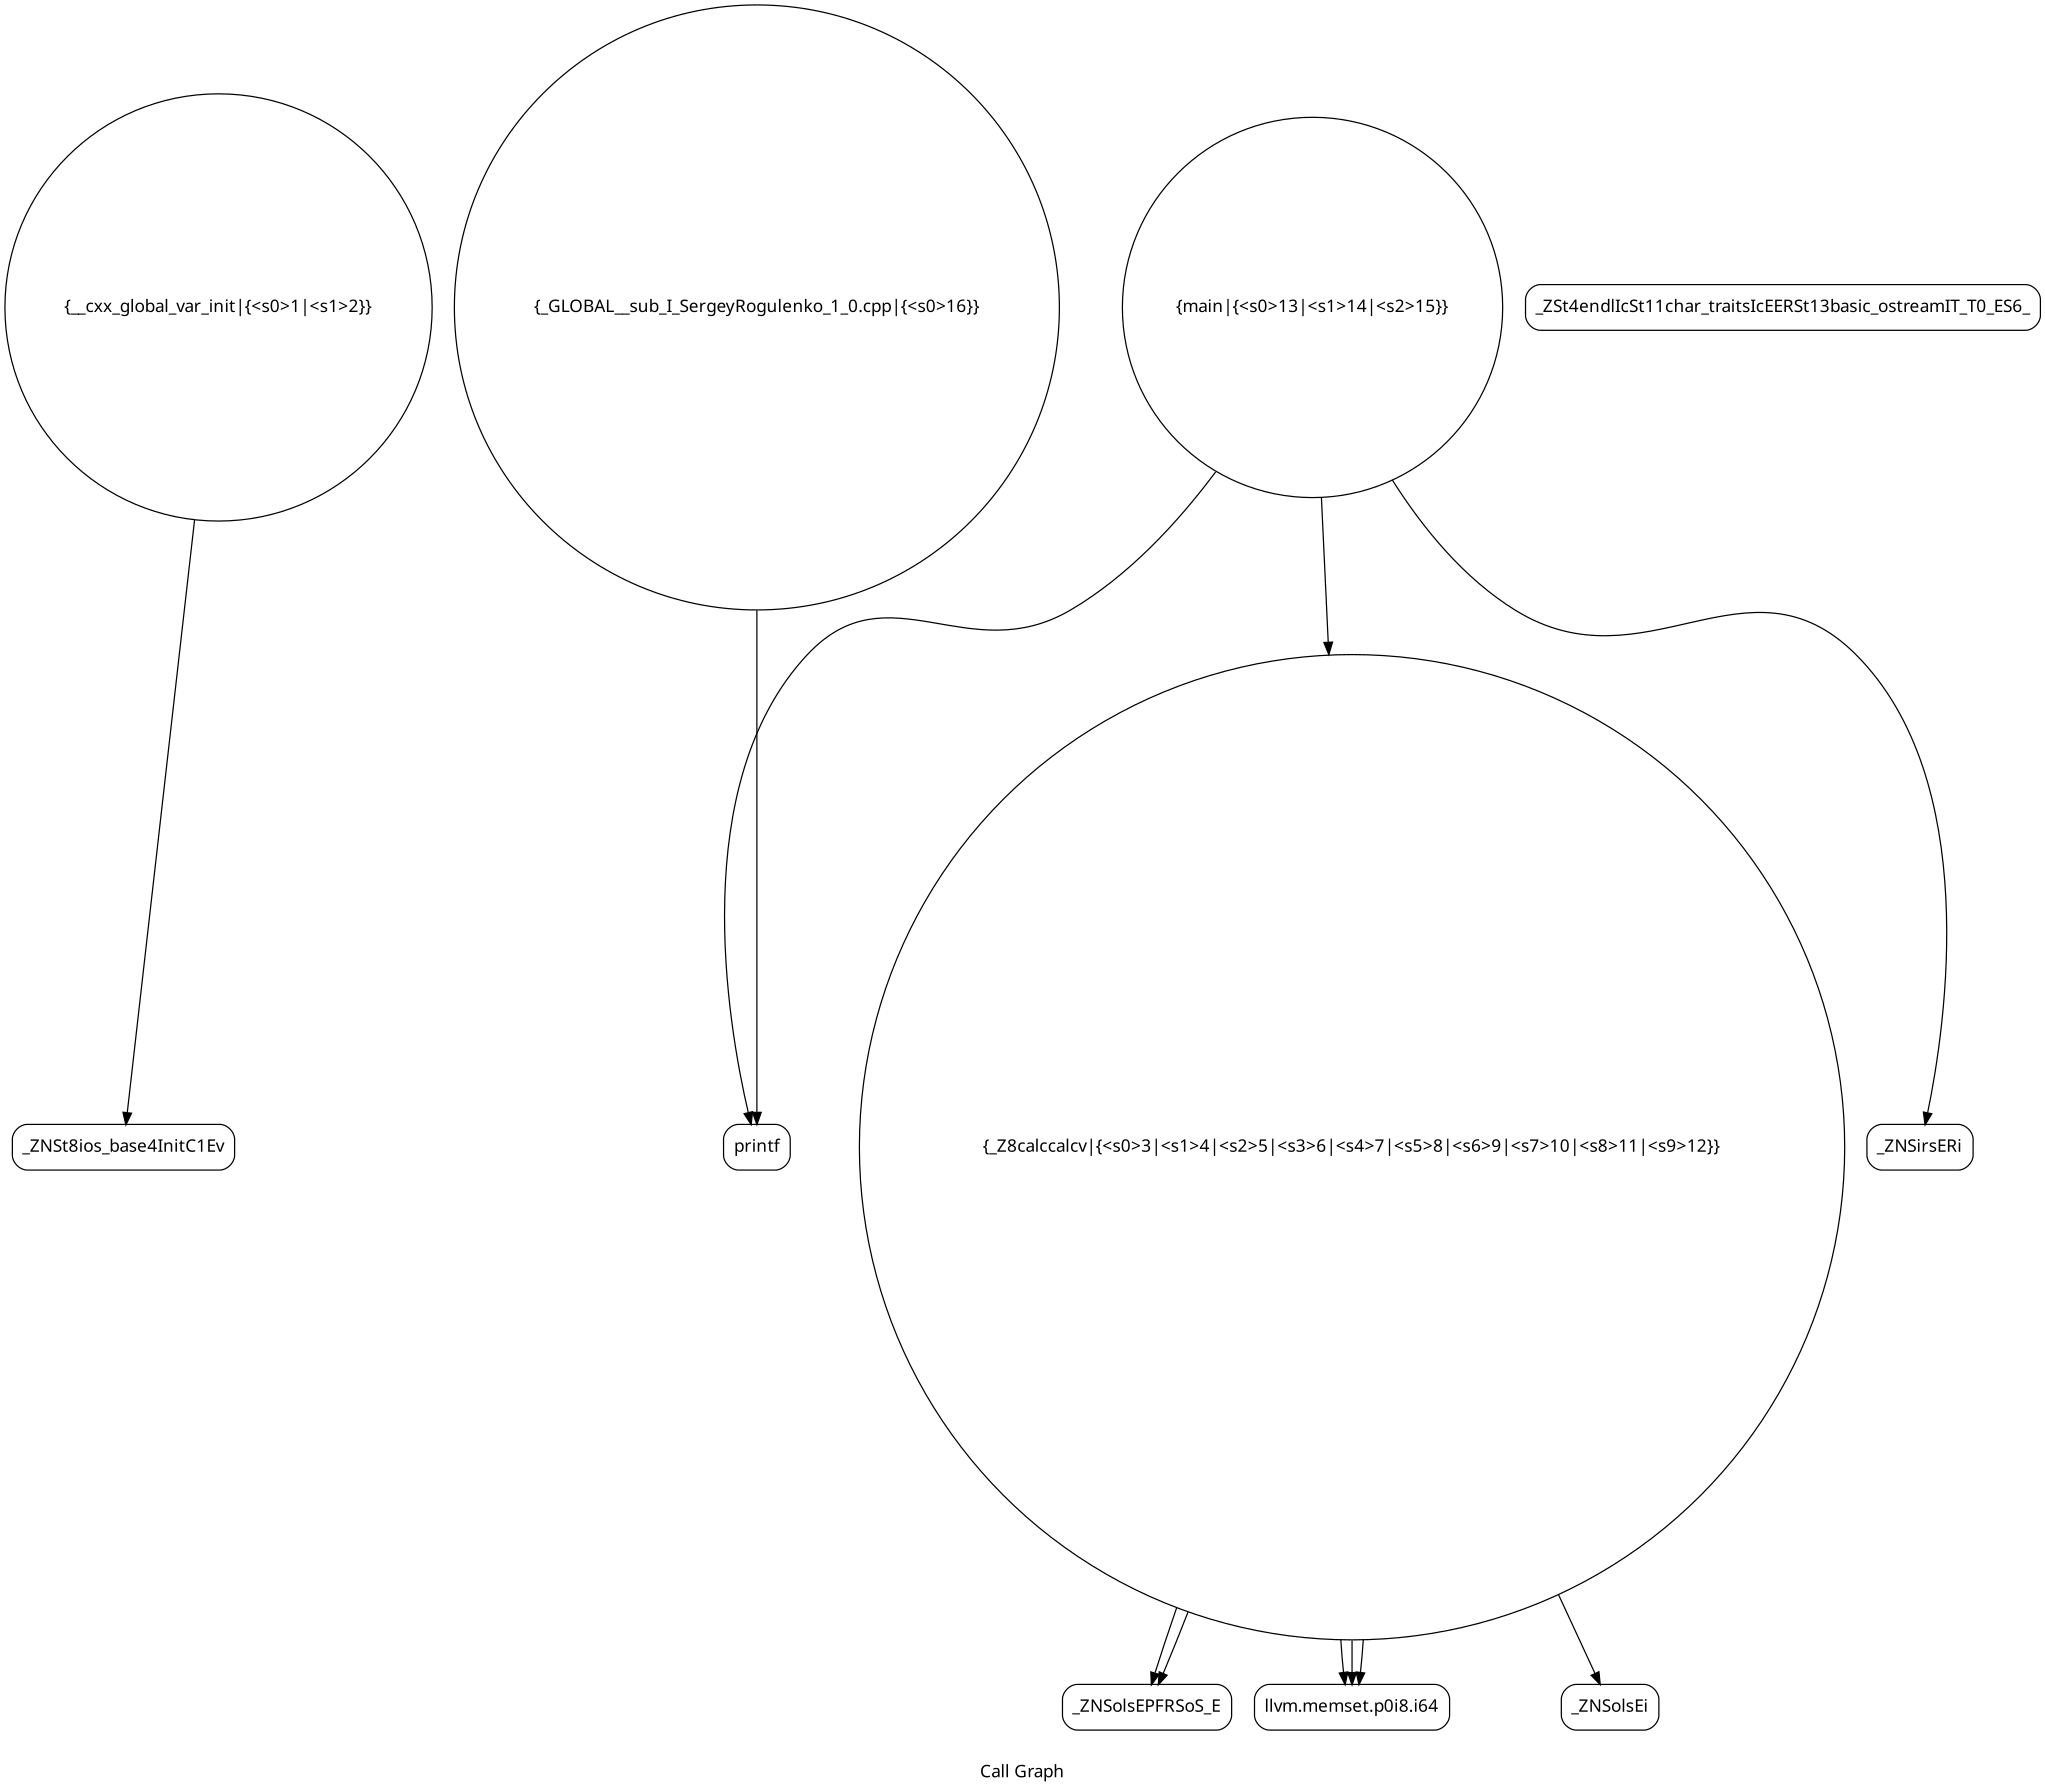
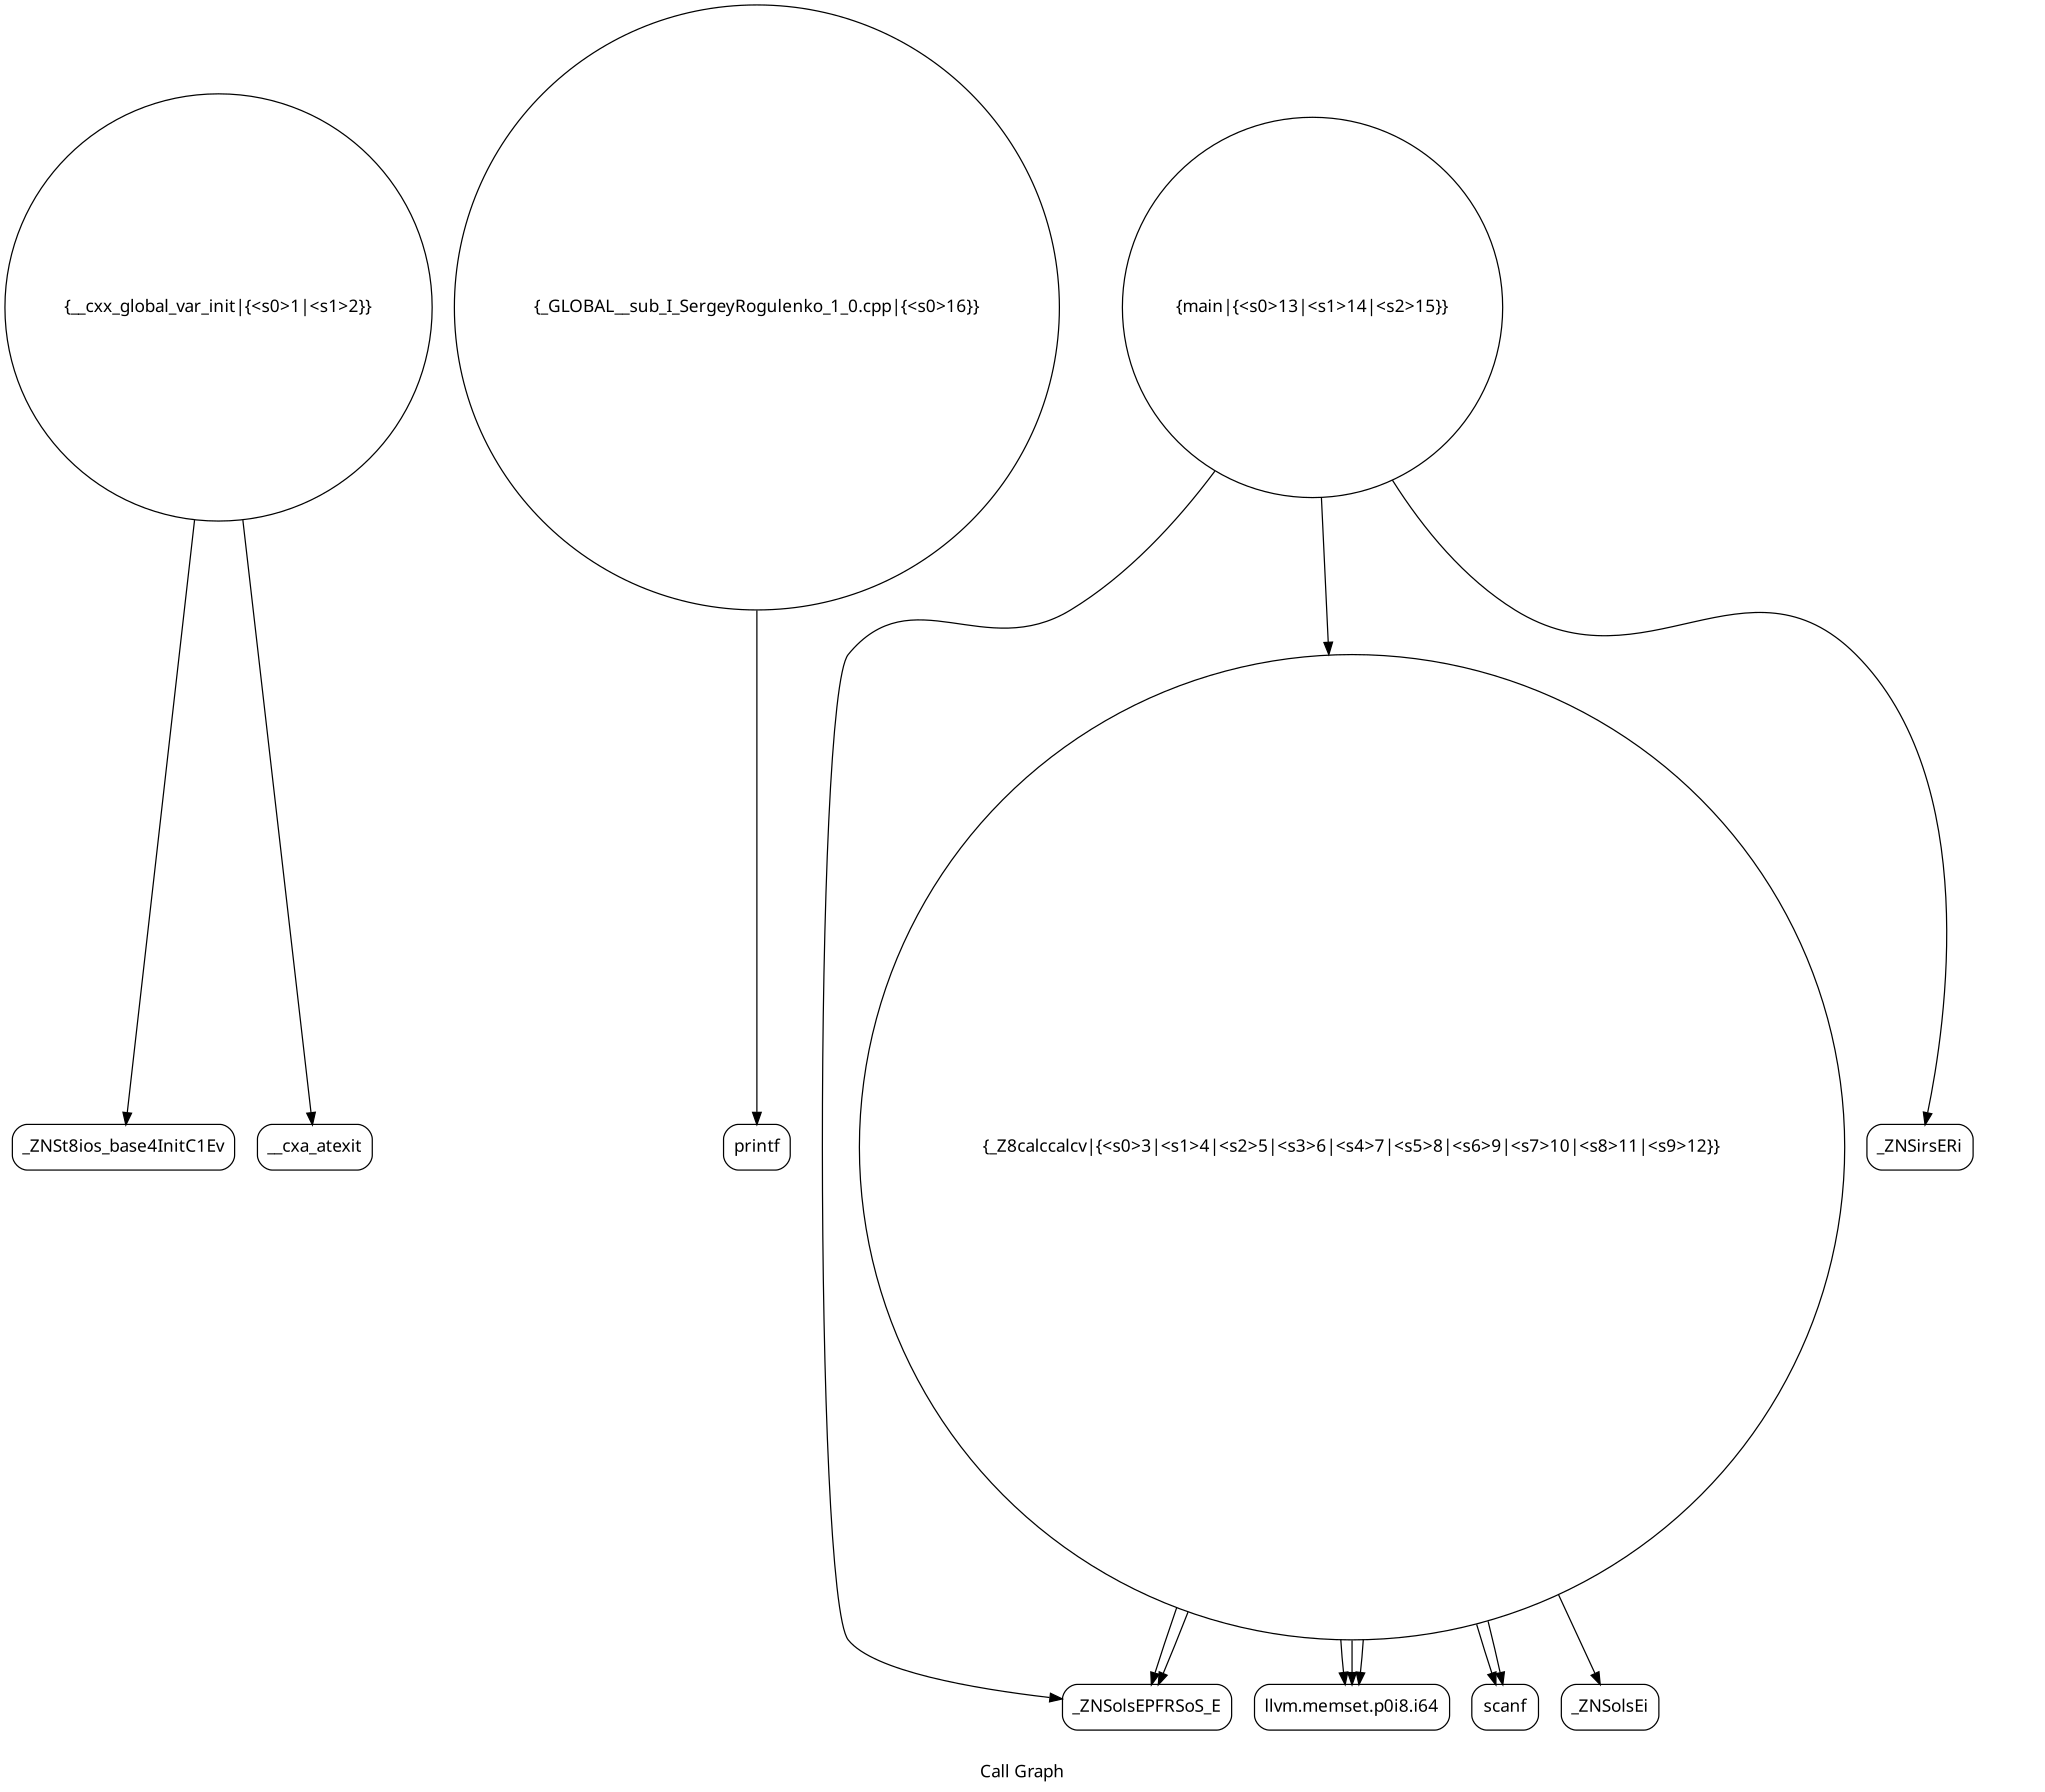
node "_ZSt4endlIcSt11char_traitsIcEERSt13basic_ostreamIT_T0_ES6_": removed
edge "{main|{<s0>13|<s1>14|<s2>15}}" -> "printf": now "{main|{<s0>13|<s1>14|<s2>15}}" -> "_ZNSolsEPFRSoS_E"
node "__cxa_atexit": added
node "scanf": added
